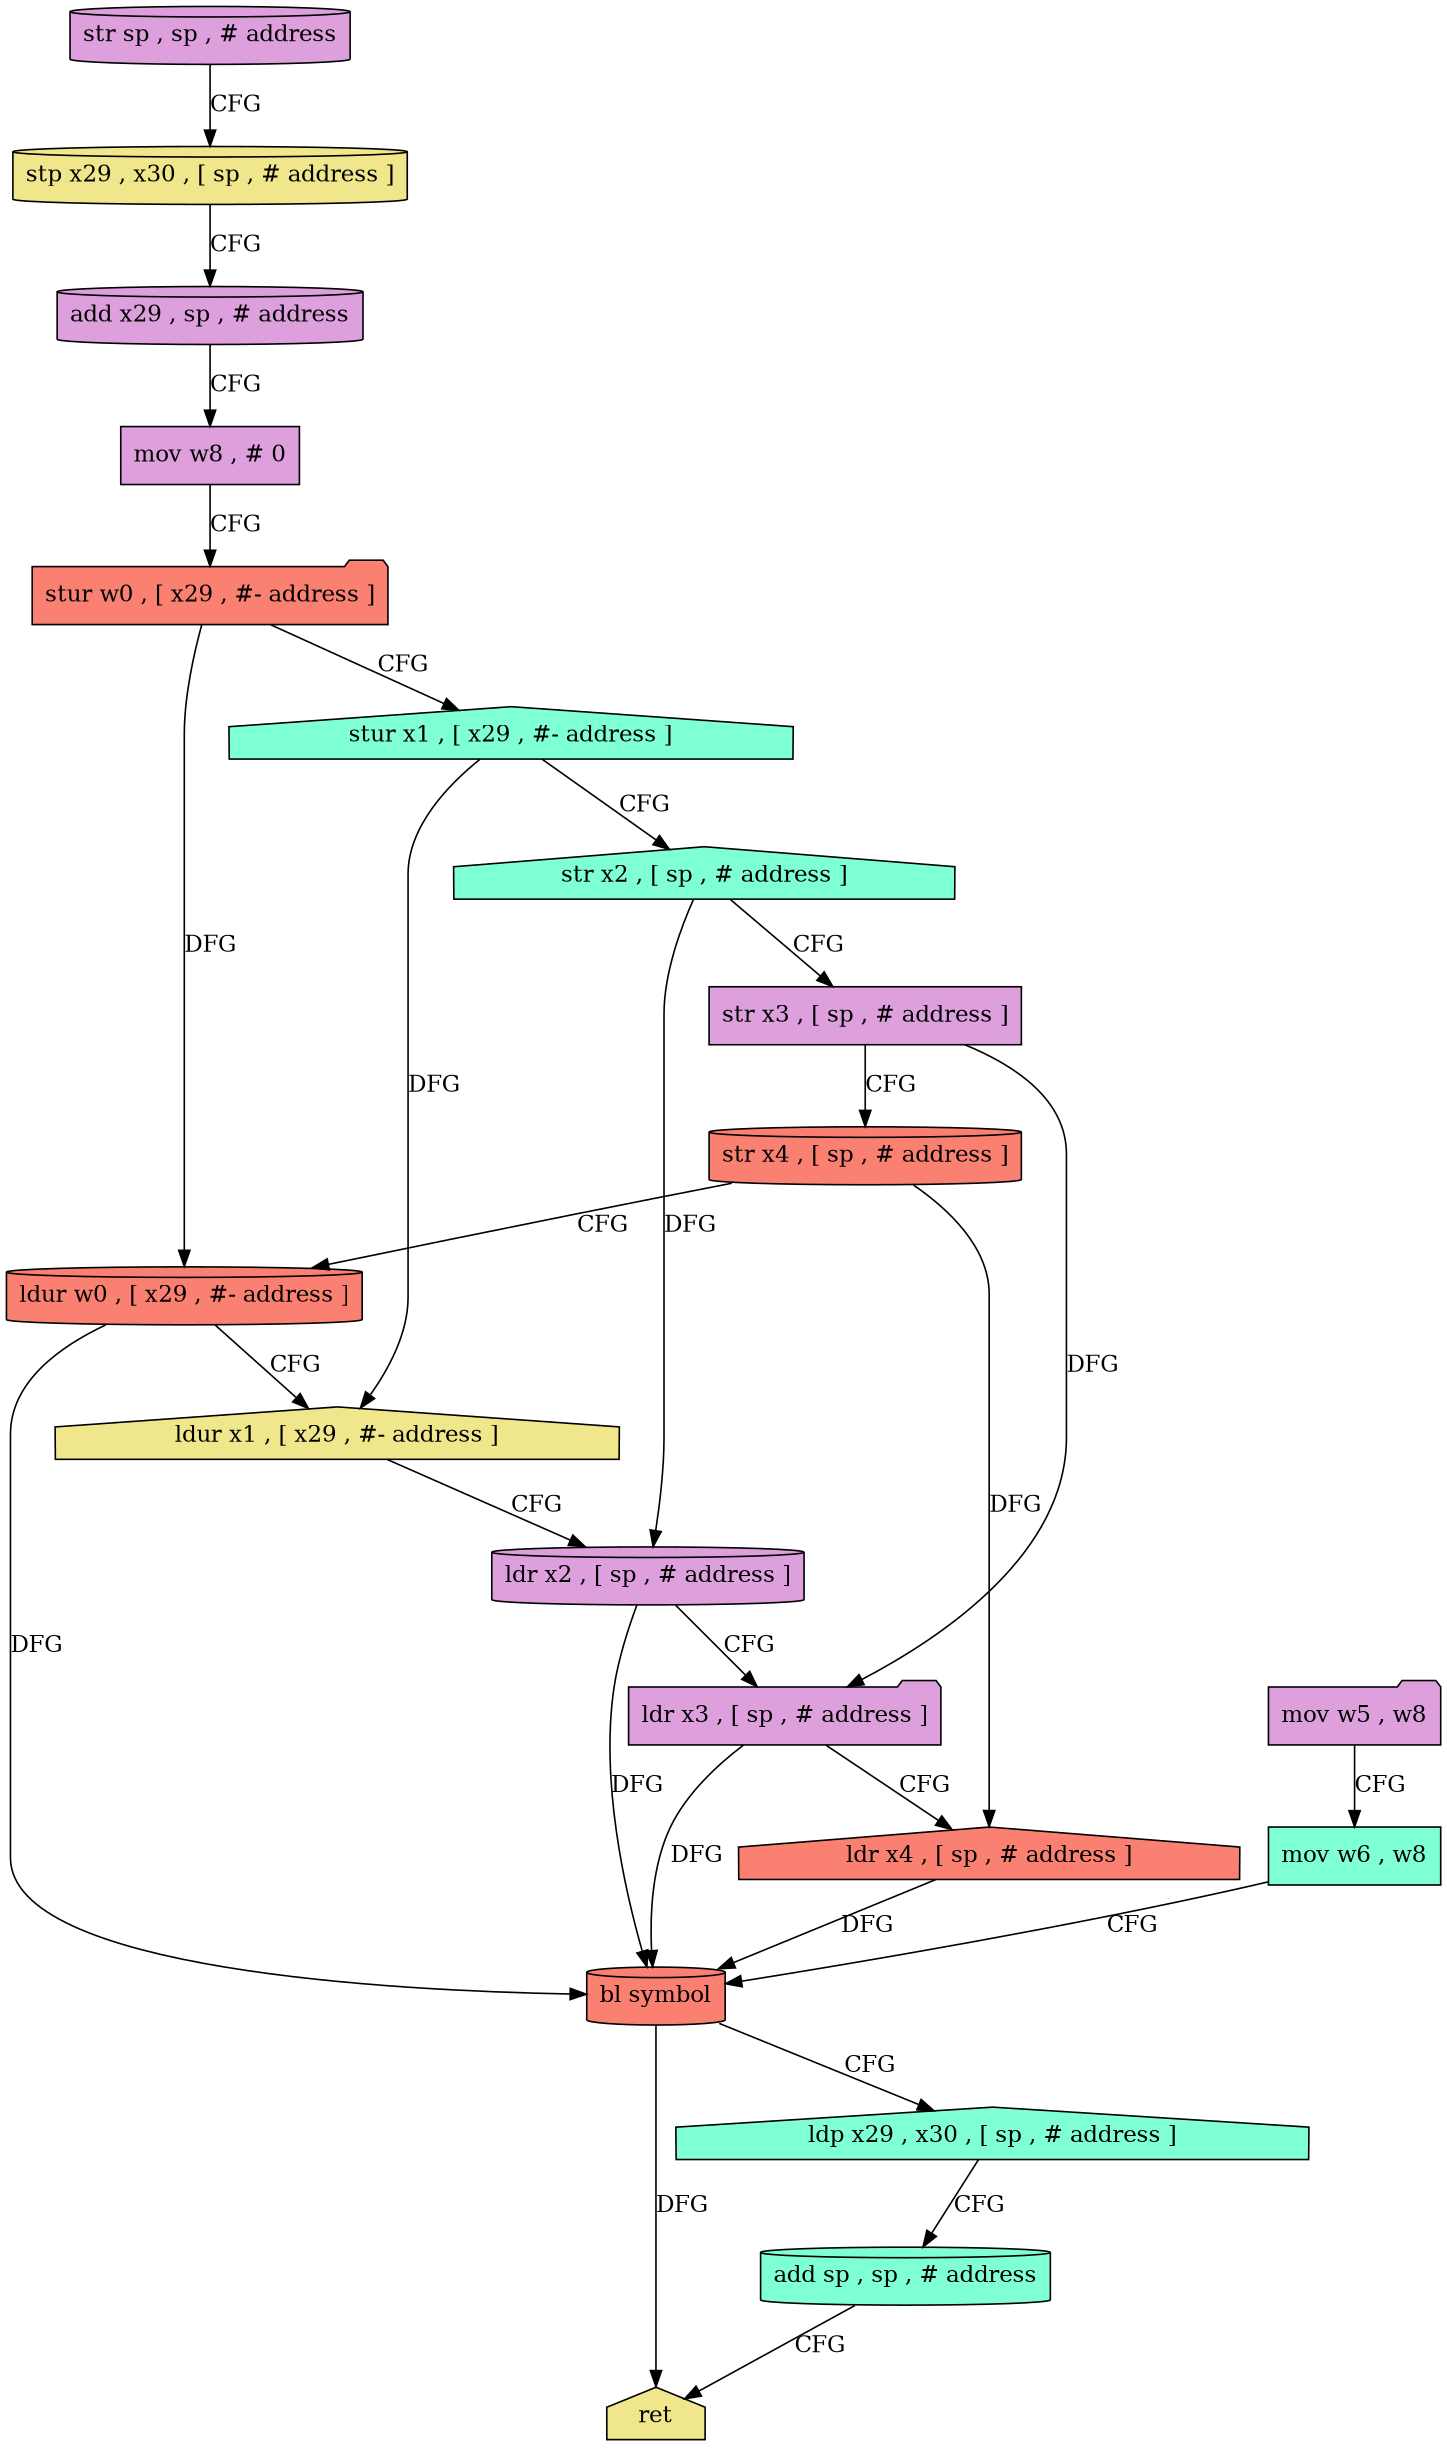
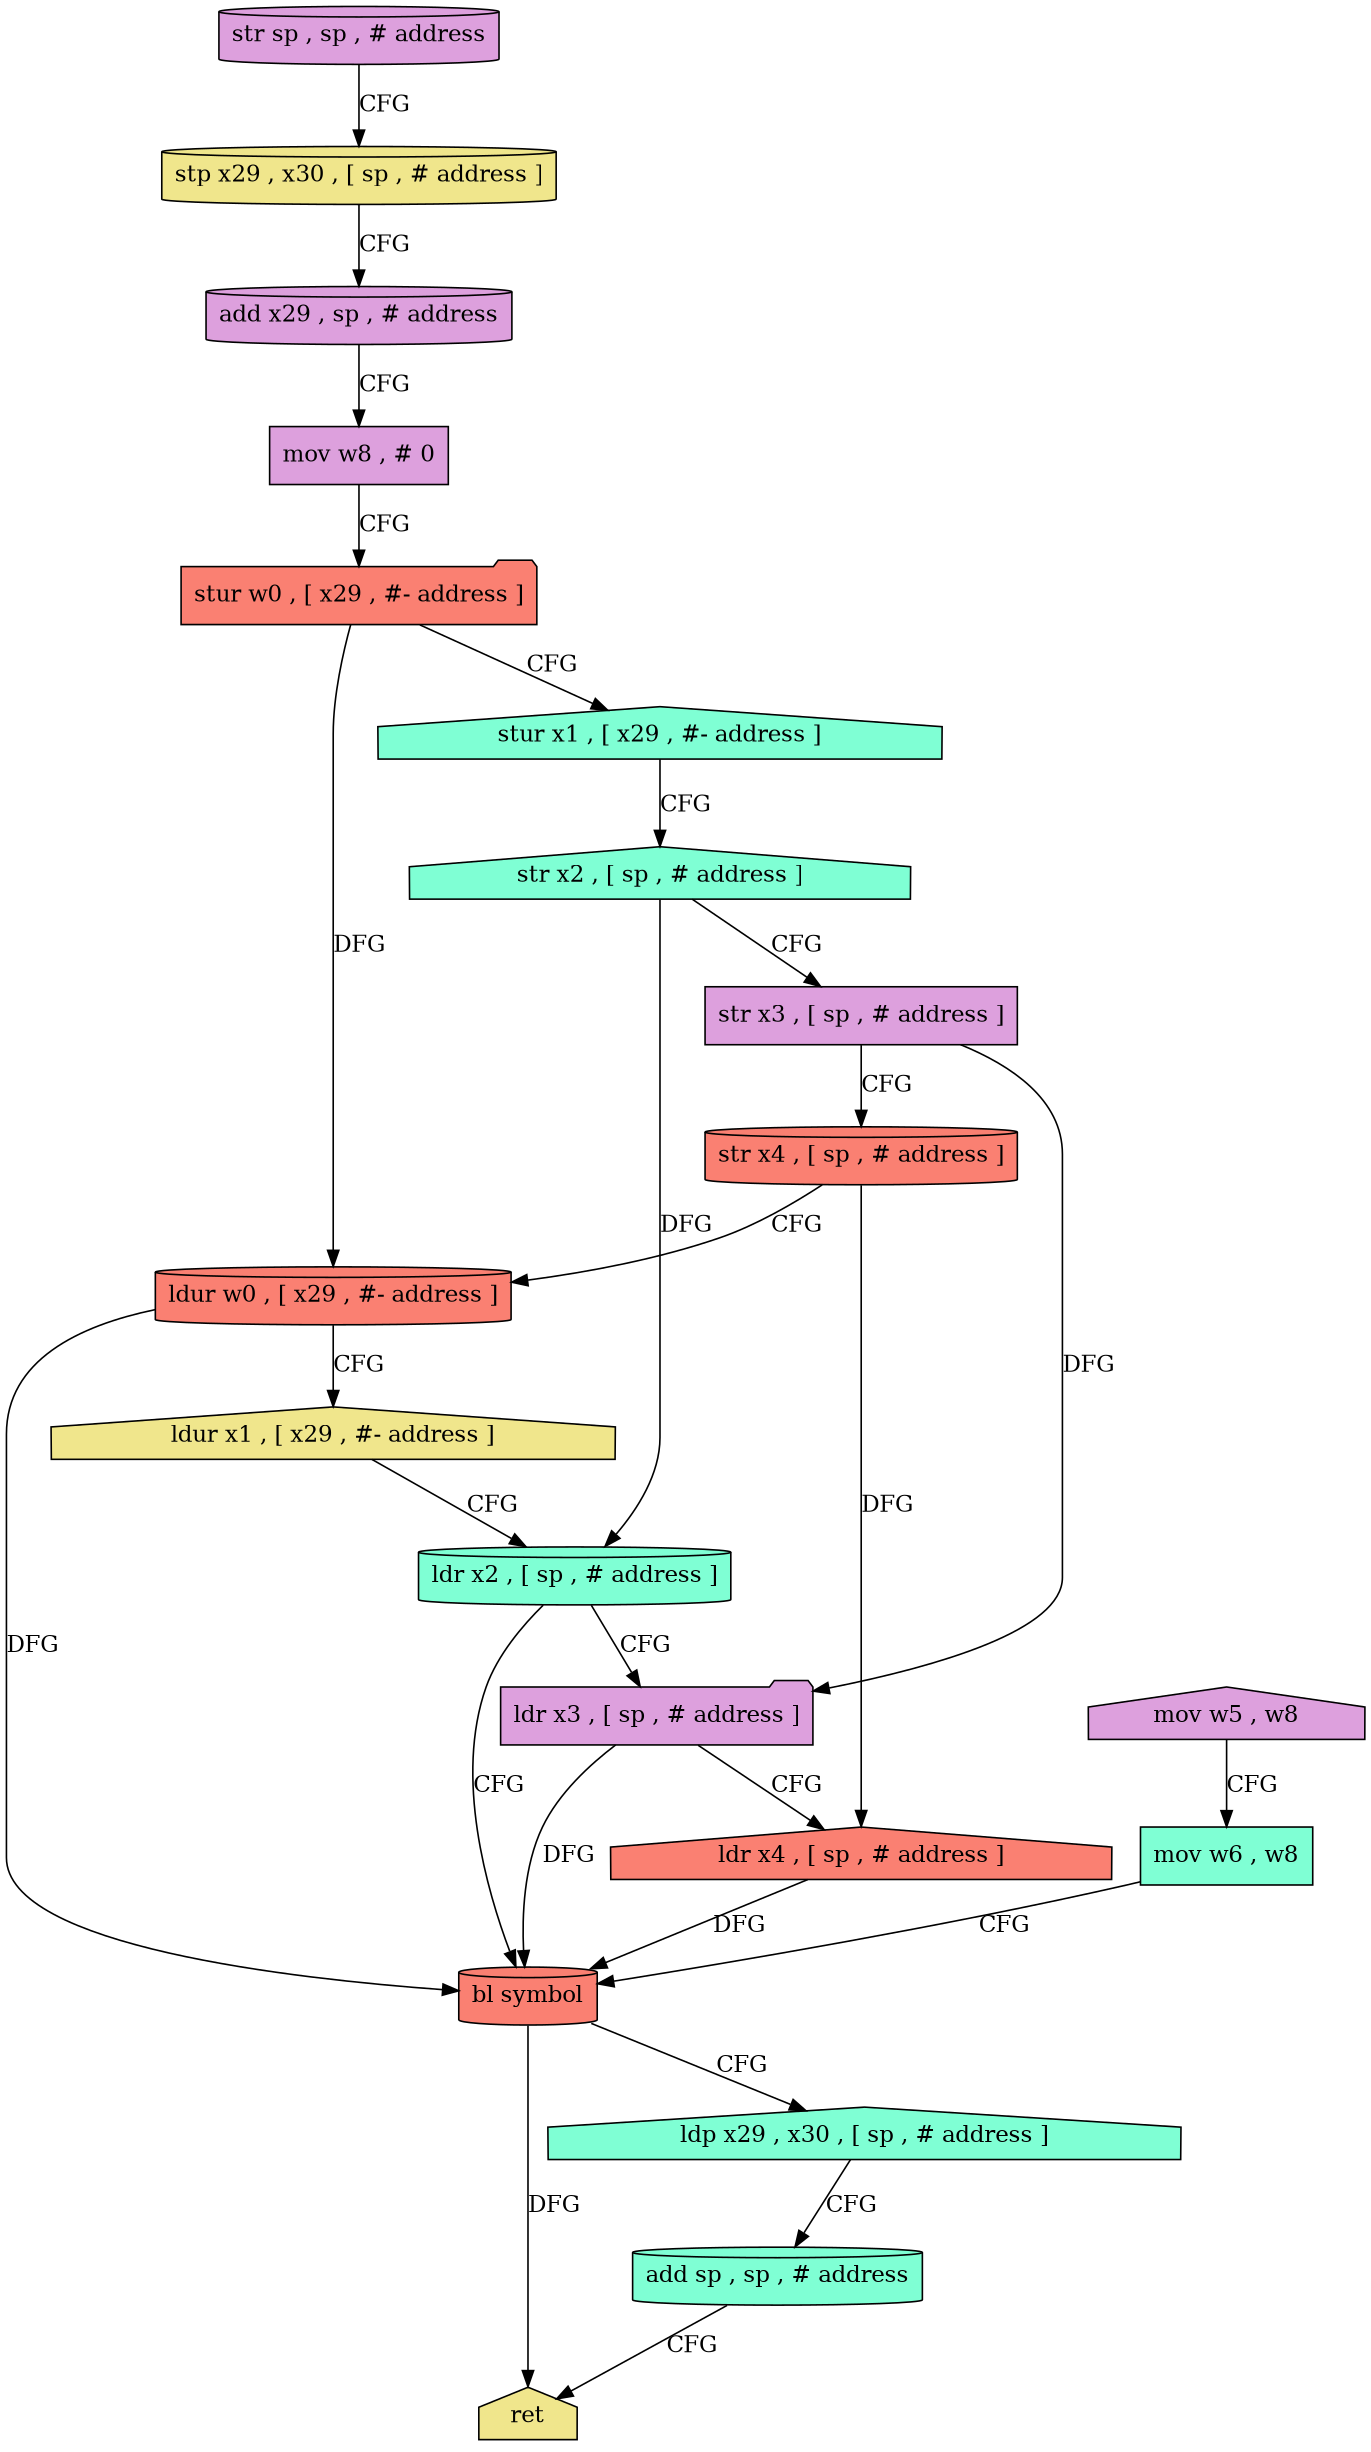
edge "stur x1 , [ x29 , #- address ]" -> "ldur x1 , [ x29 , #- address ]": removed, label "DFG"
node "ldr x2 , [ sp , # address ]": fillcolor plum -> aquamarine
node "mov w5 , w8": shape folder -> house
edge "ldr x2 , [ sp , # address ]" -> "bl symbol": label "DFG" -> "CFG"
